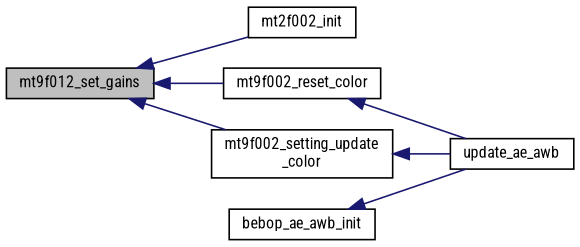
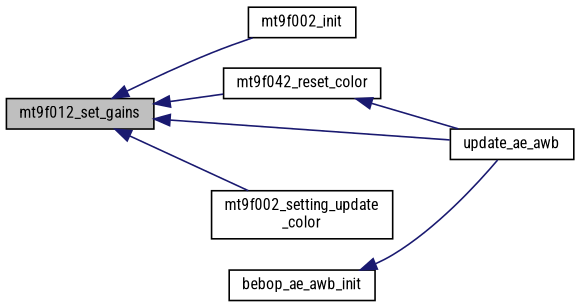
node "mt2f002_init": label "mt2f002_init" -> "mt9f002_init"
node "mt9f002_reset_color": label "mt9f002_reset_color" -> "mt9f042_reset_color"
edge "update_ae_awb" -> "mt9f002_setting_update _color": now "update_ae_awb" -> "mt9f012_set_gains"
